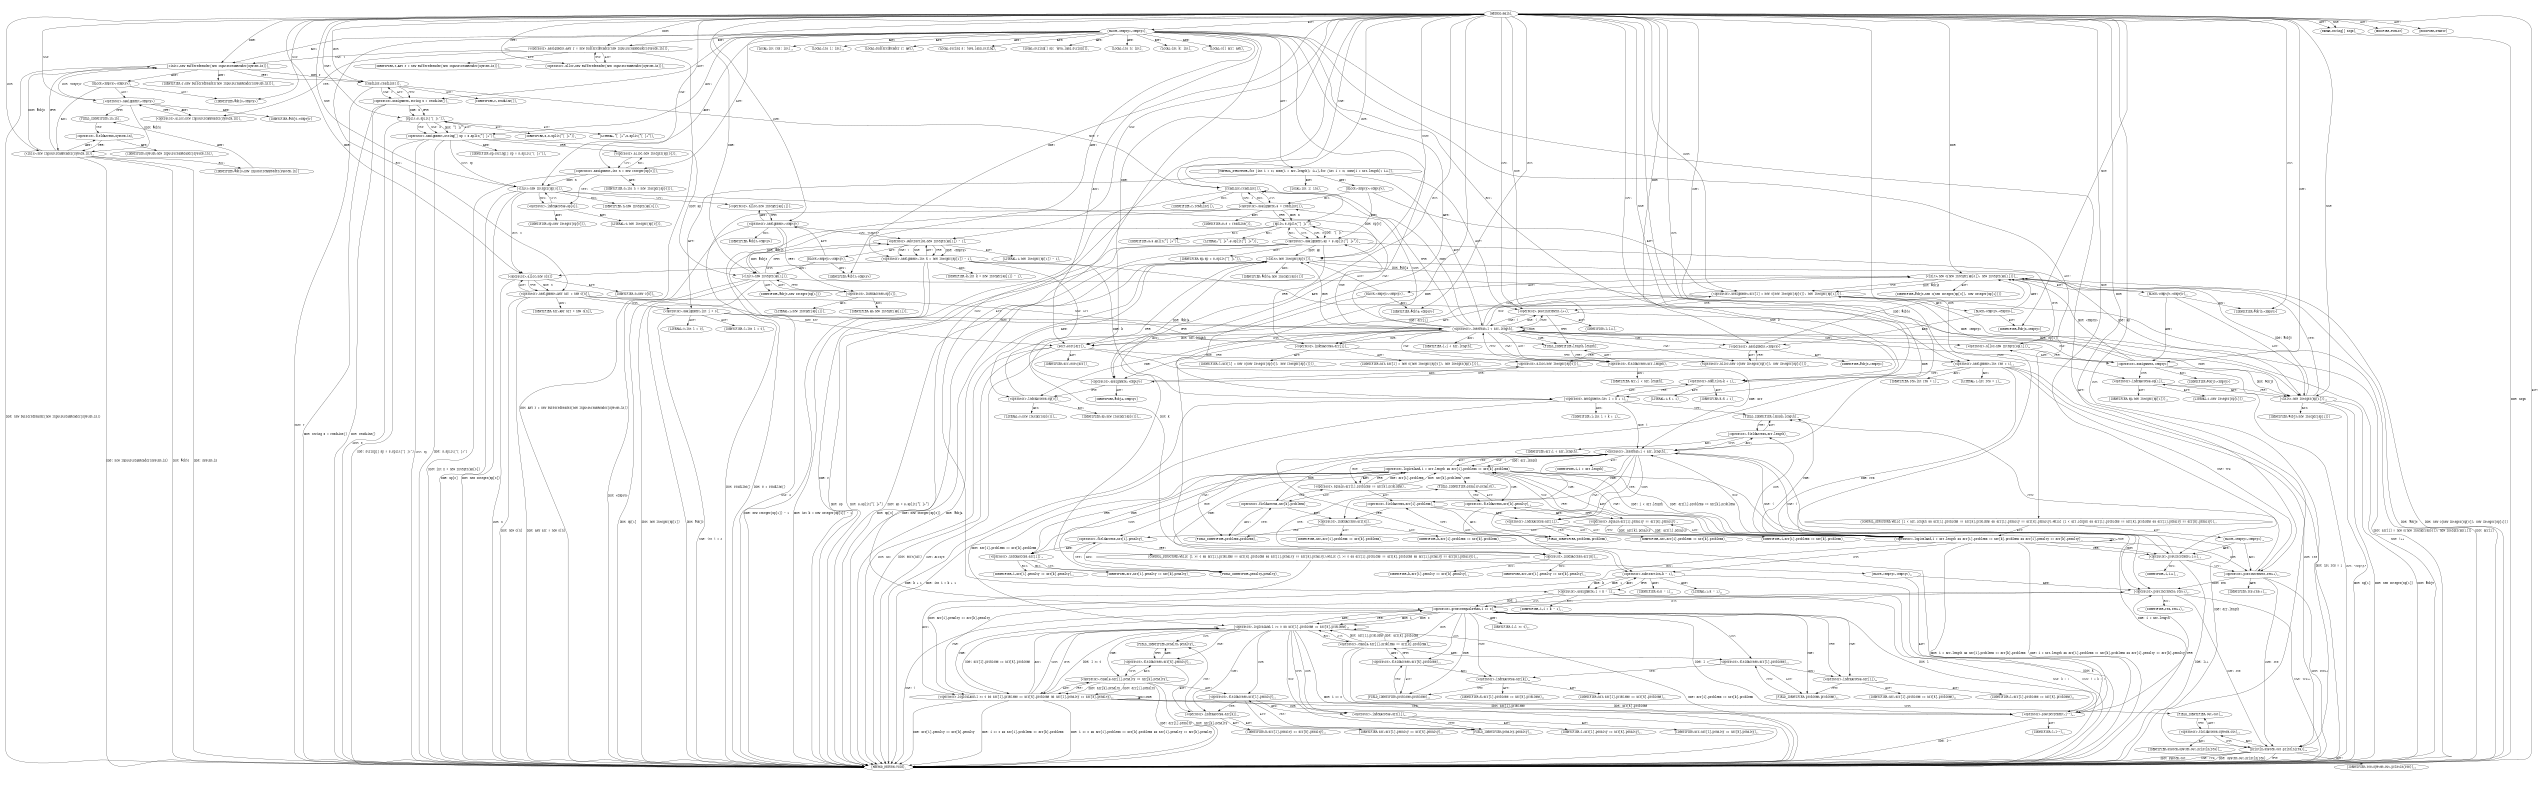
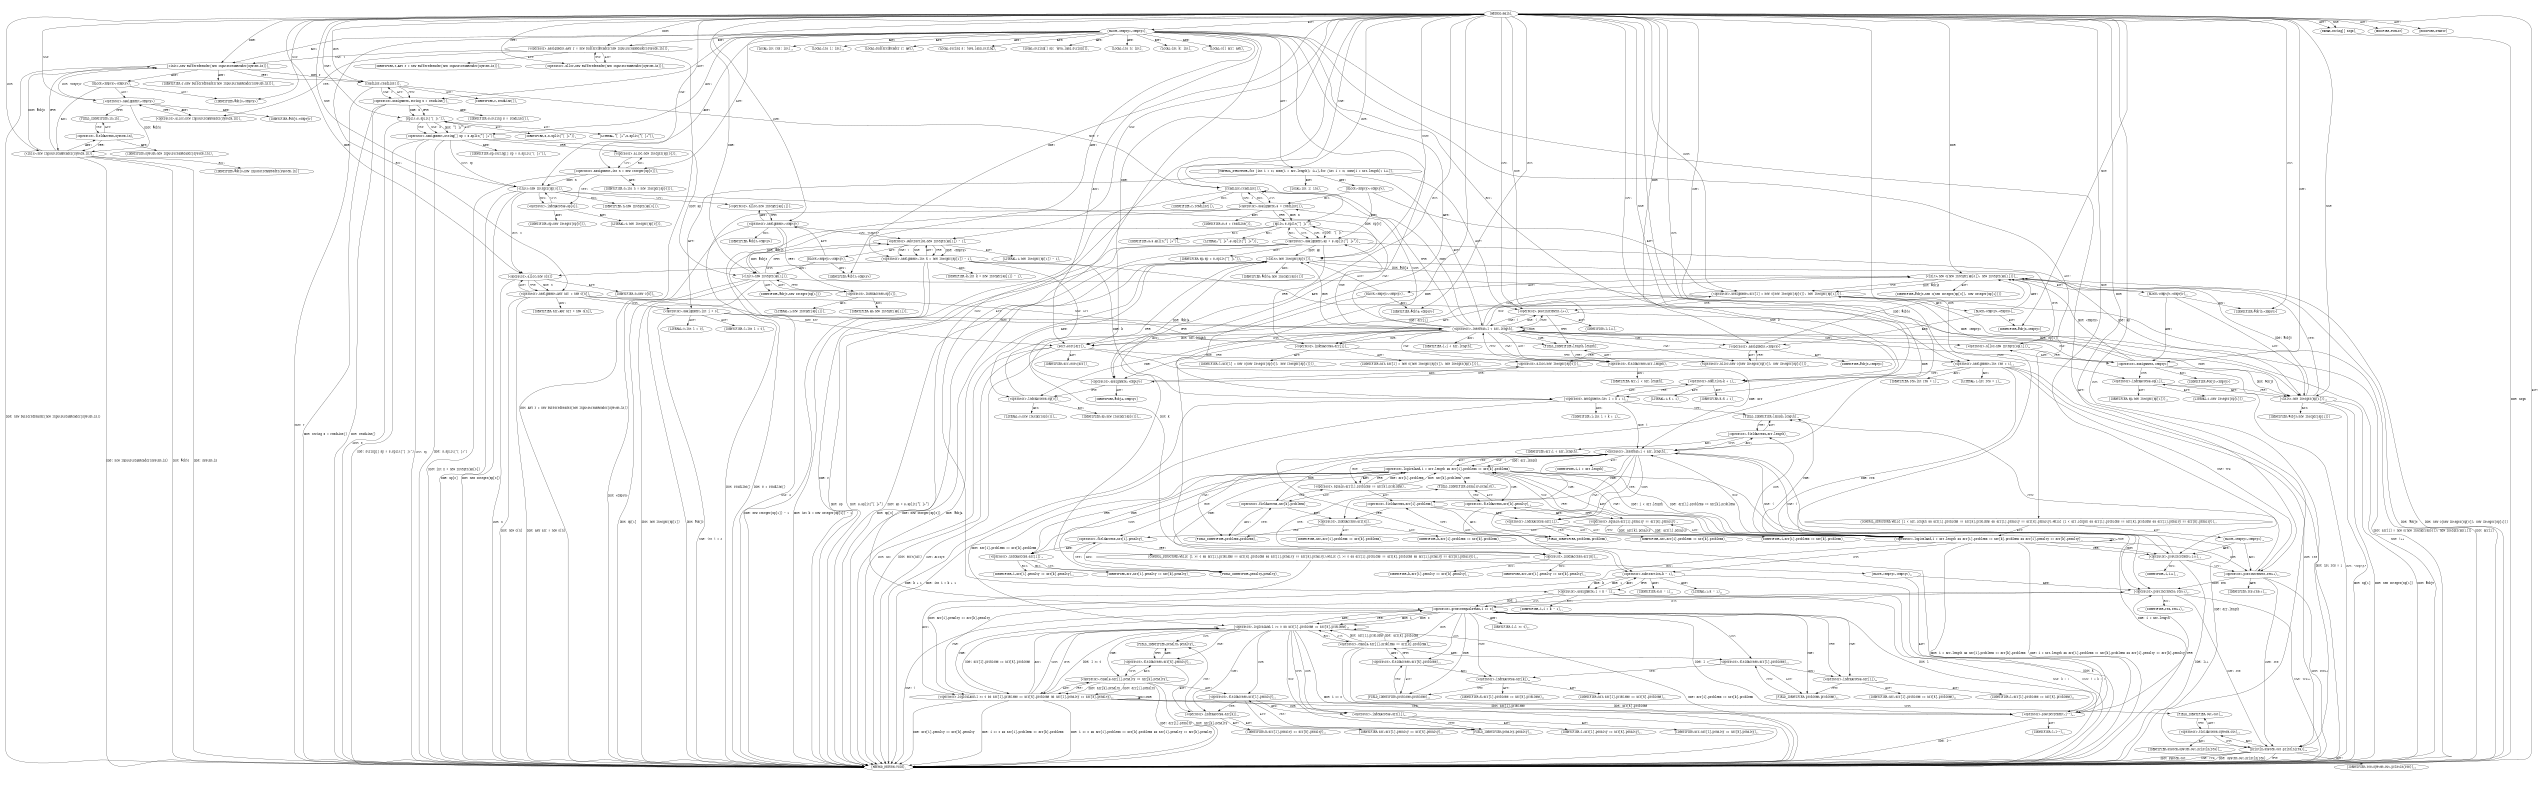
node "(IDENTIFIER,s,String s = readLine())": added
edge "(IDENTIFIER,$obj0,new InputStreamReader(System.in))" -> "(FIELD_IDENTIFIER,in,in)": now "(<operator>.fieldAccess,System.in)" -> "(FIELD_IDENTIFIER,in,in)"
